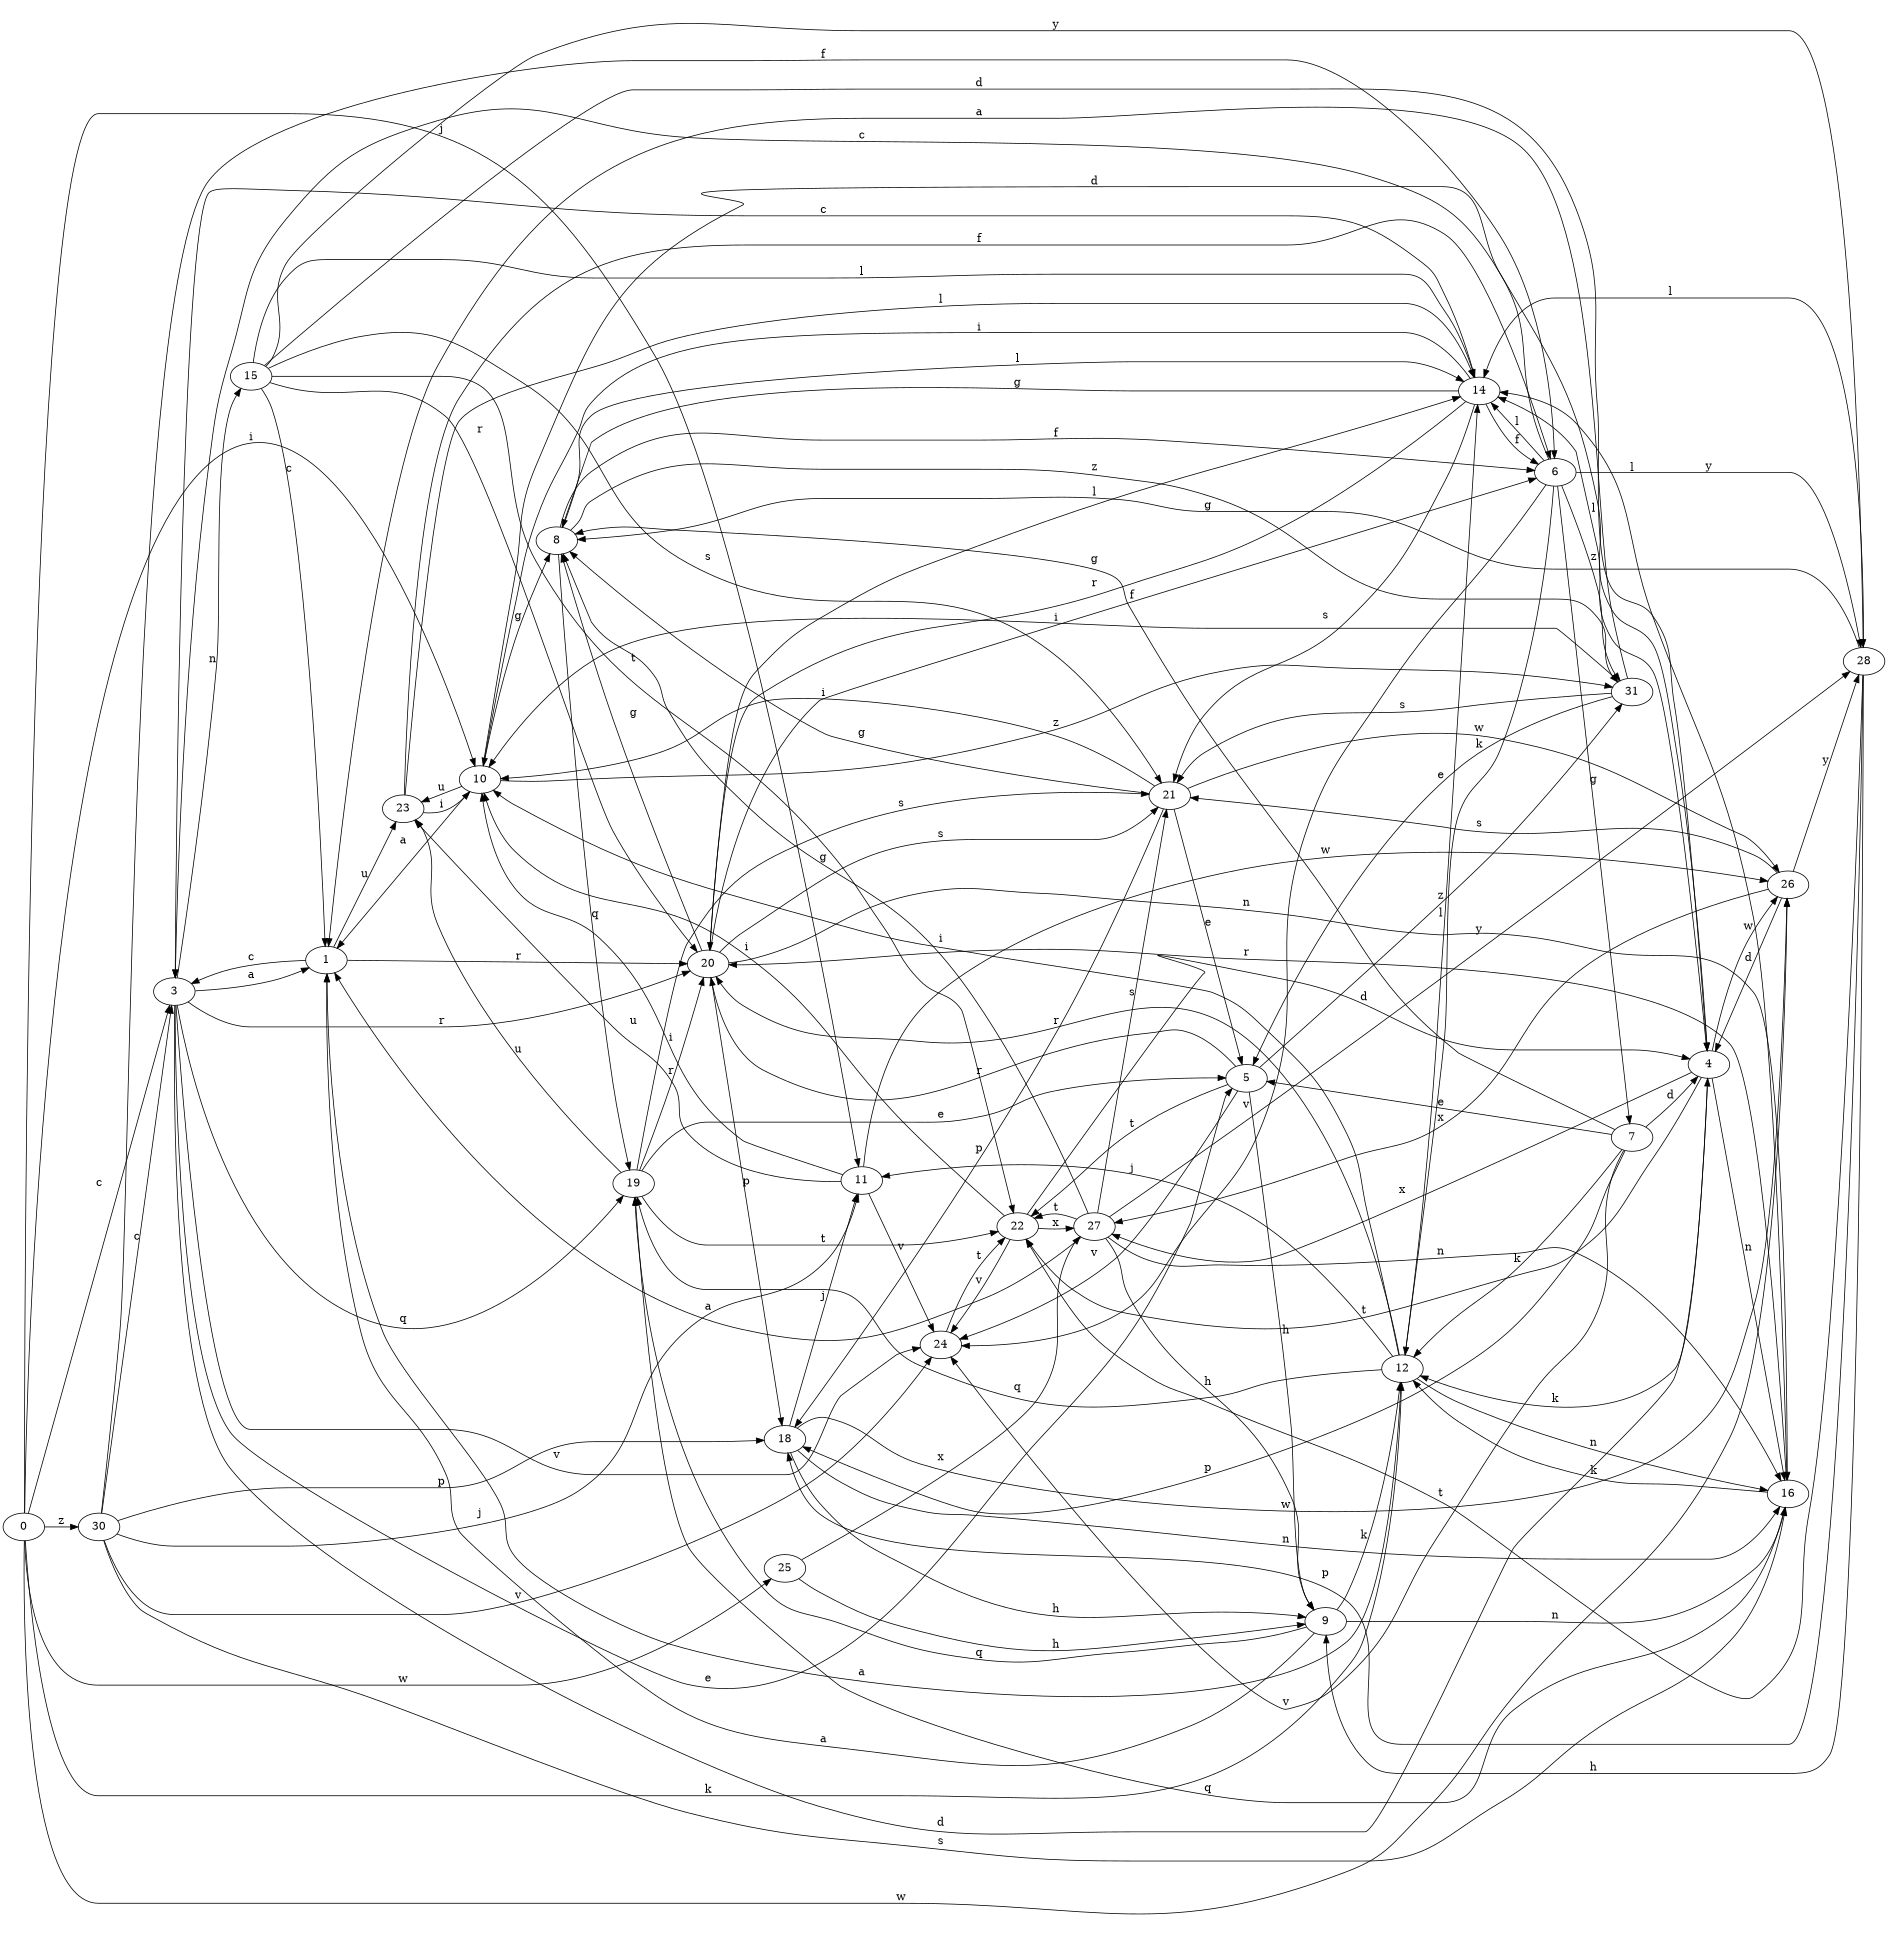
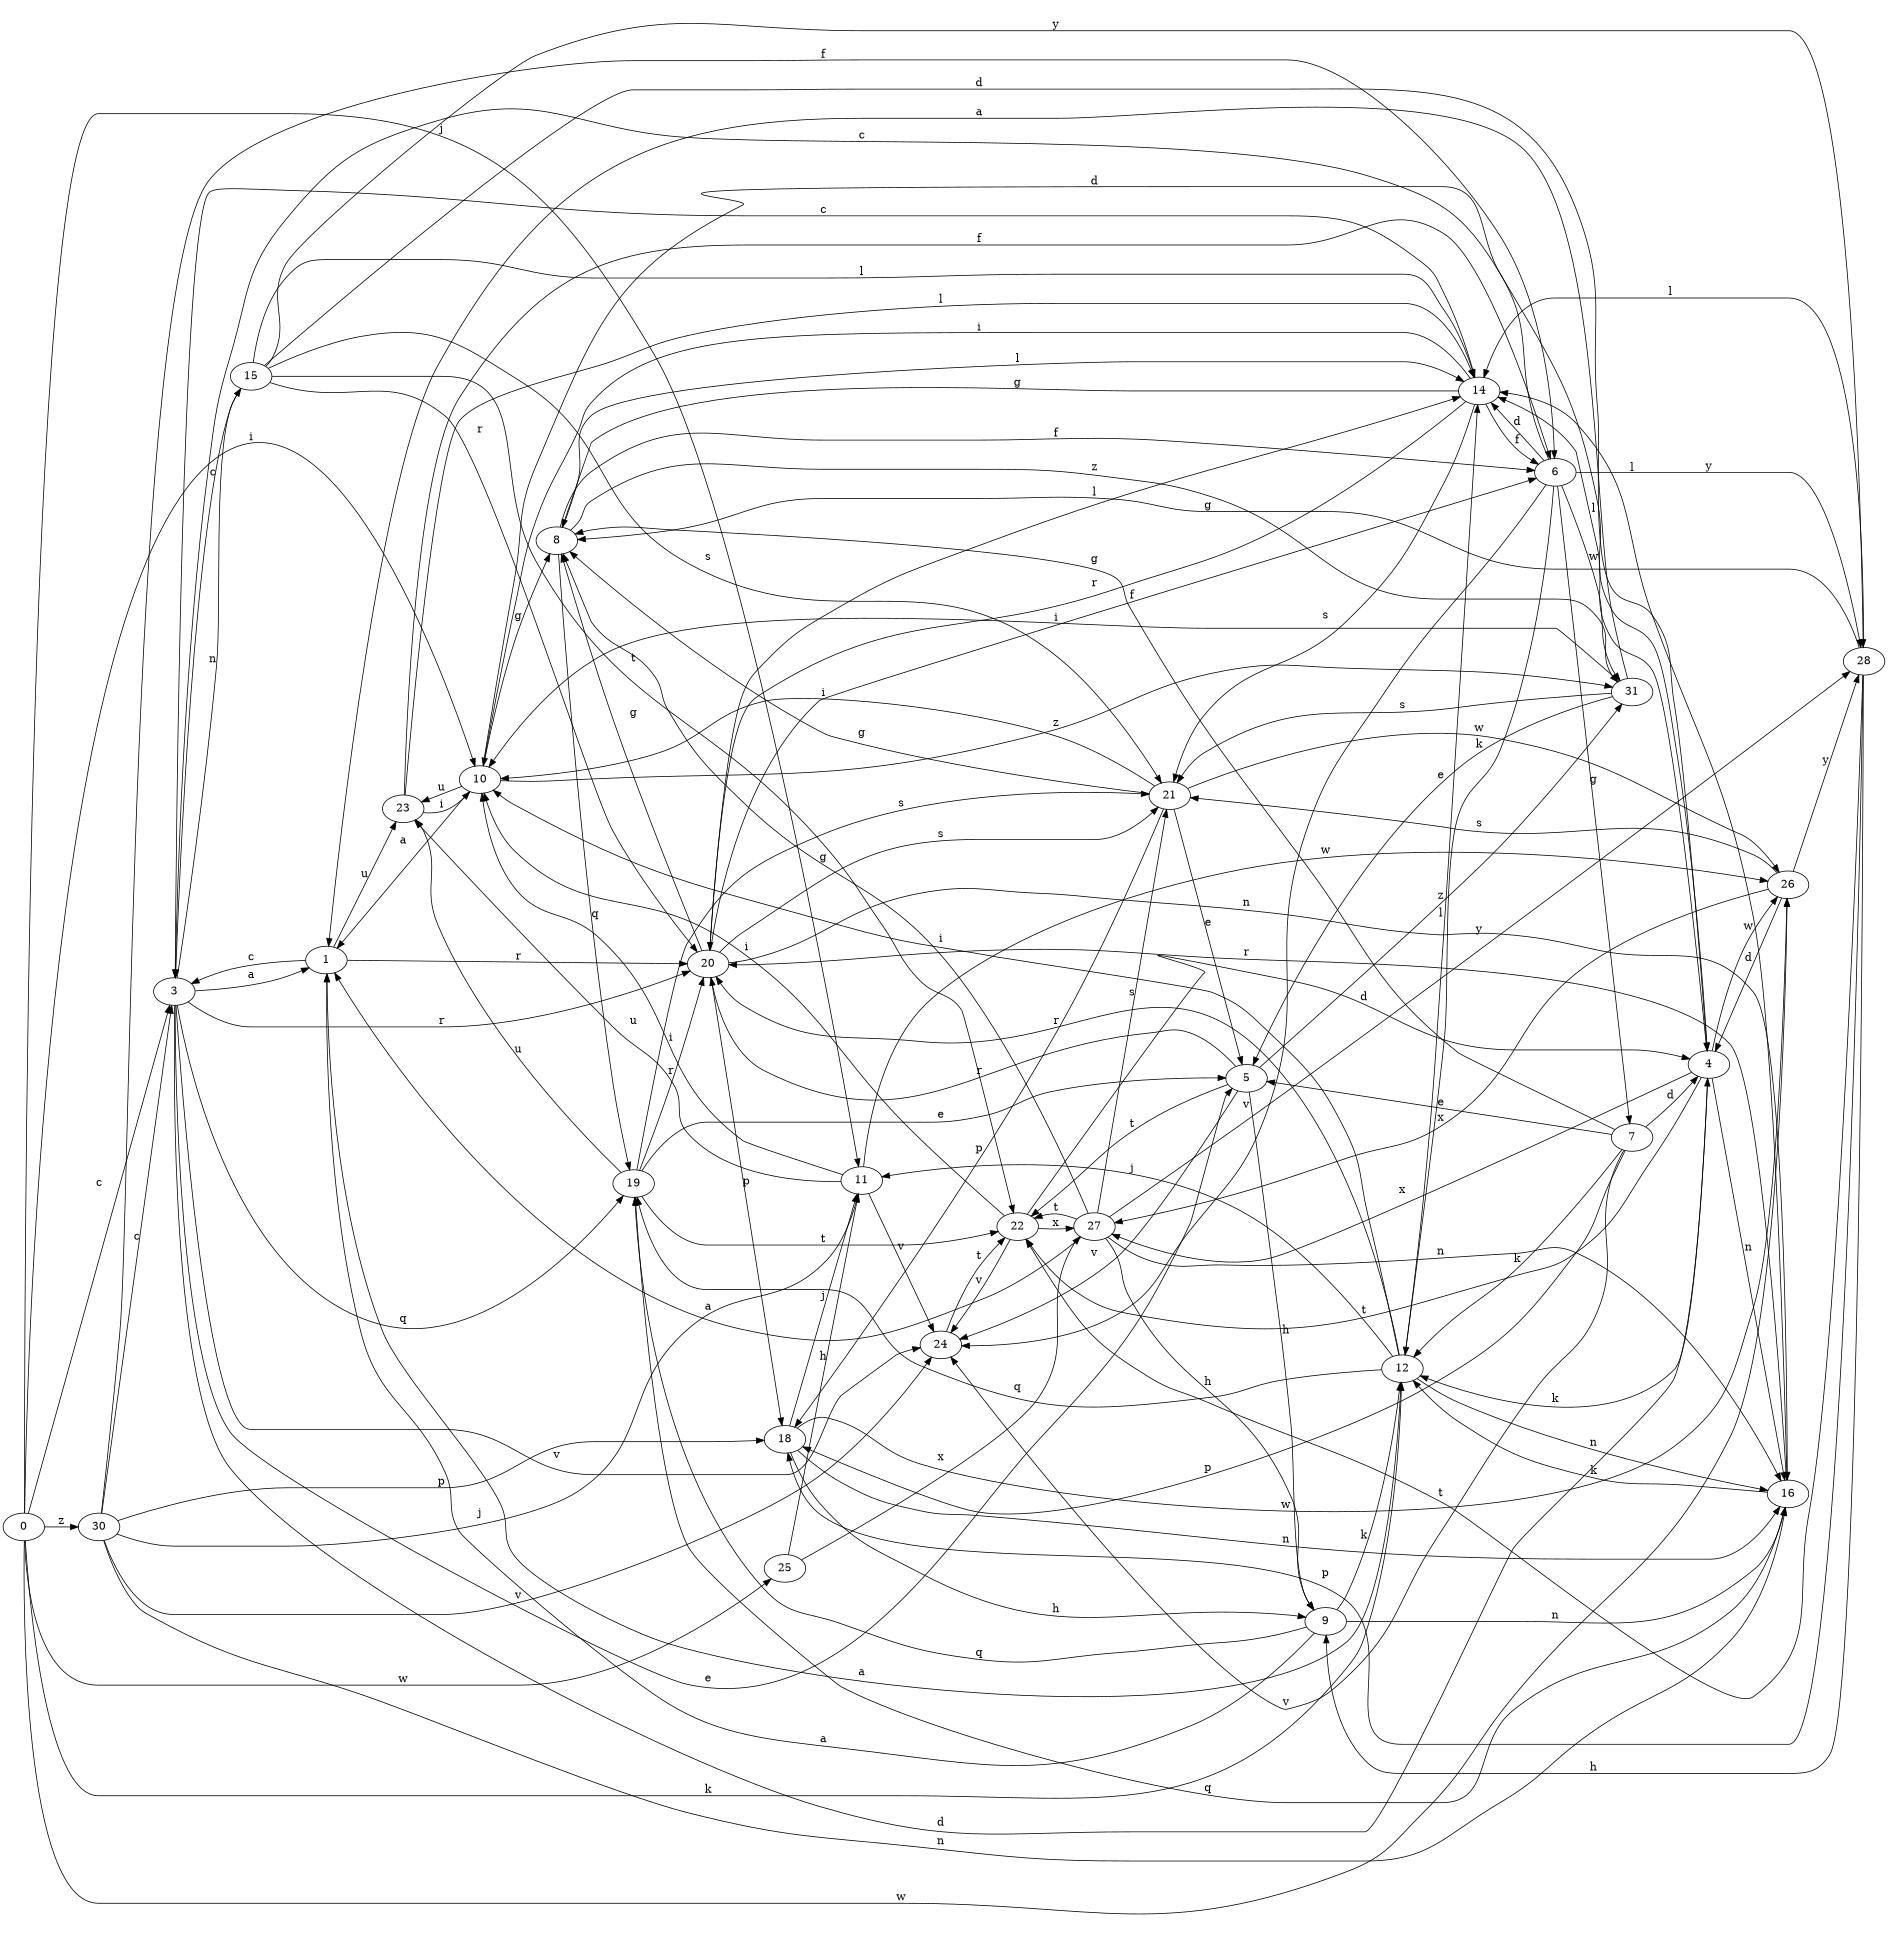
edge "6" -> "14": label "l" -> "d"
edge "6" -> "31": label "z" -> "w"
edge "15" -> "1": now "15" -> "3"
edge "25" -> "9": now "25" -> "11"
edge "30" -> "16": label "s" -> "n"
